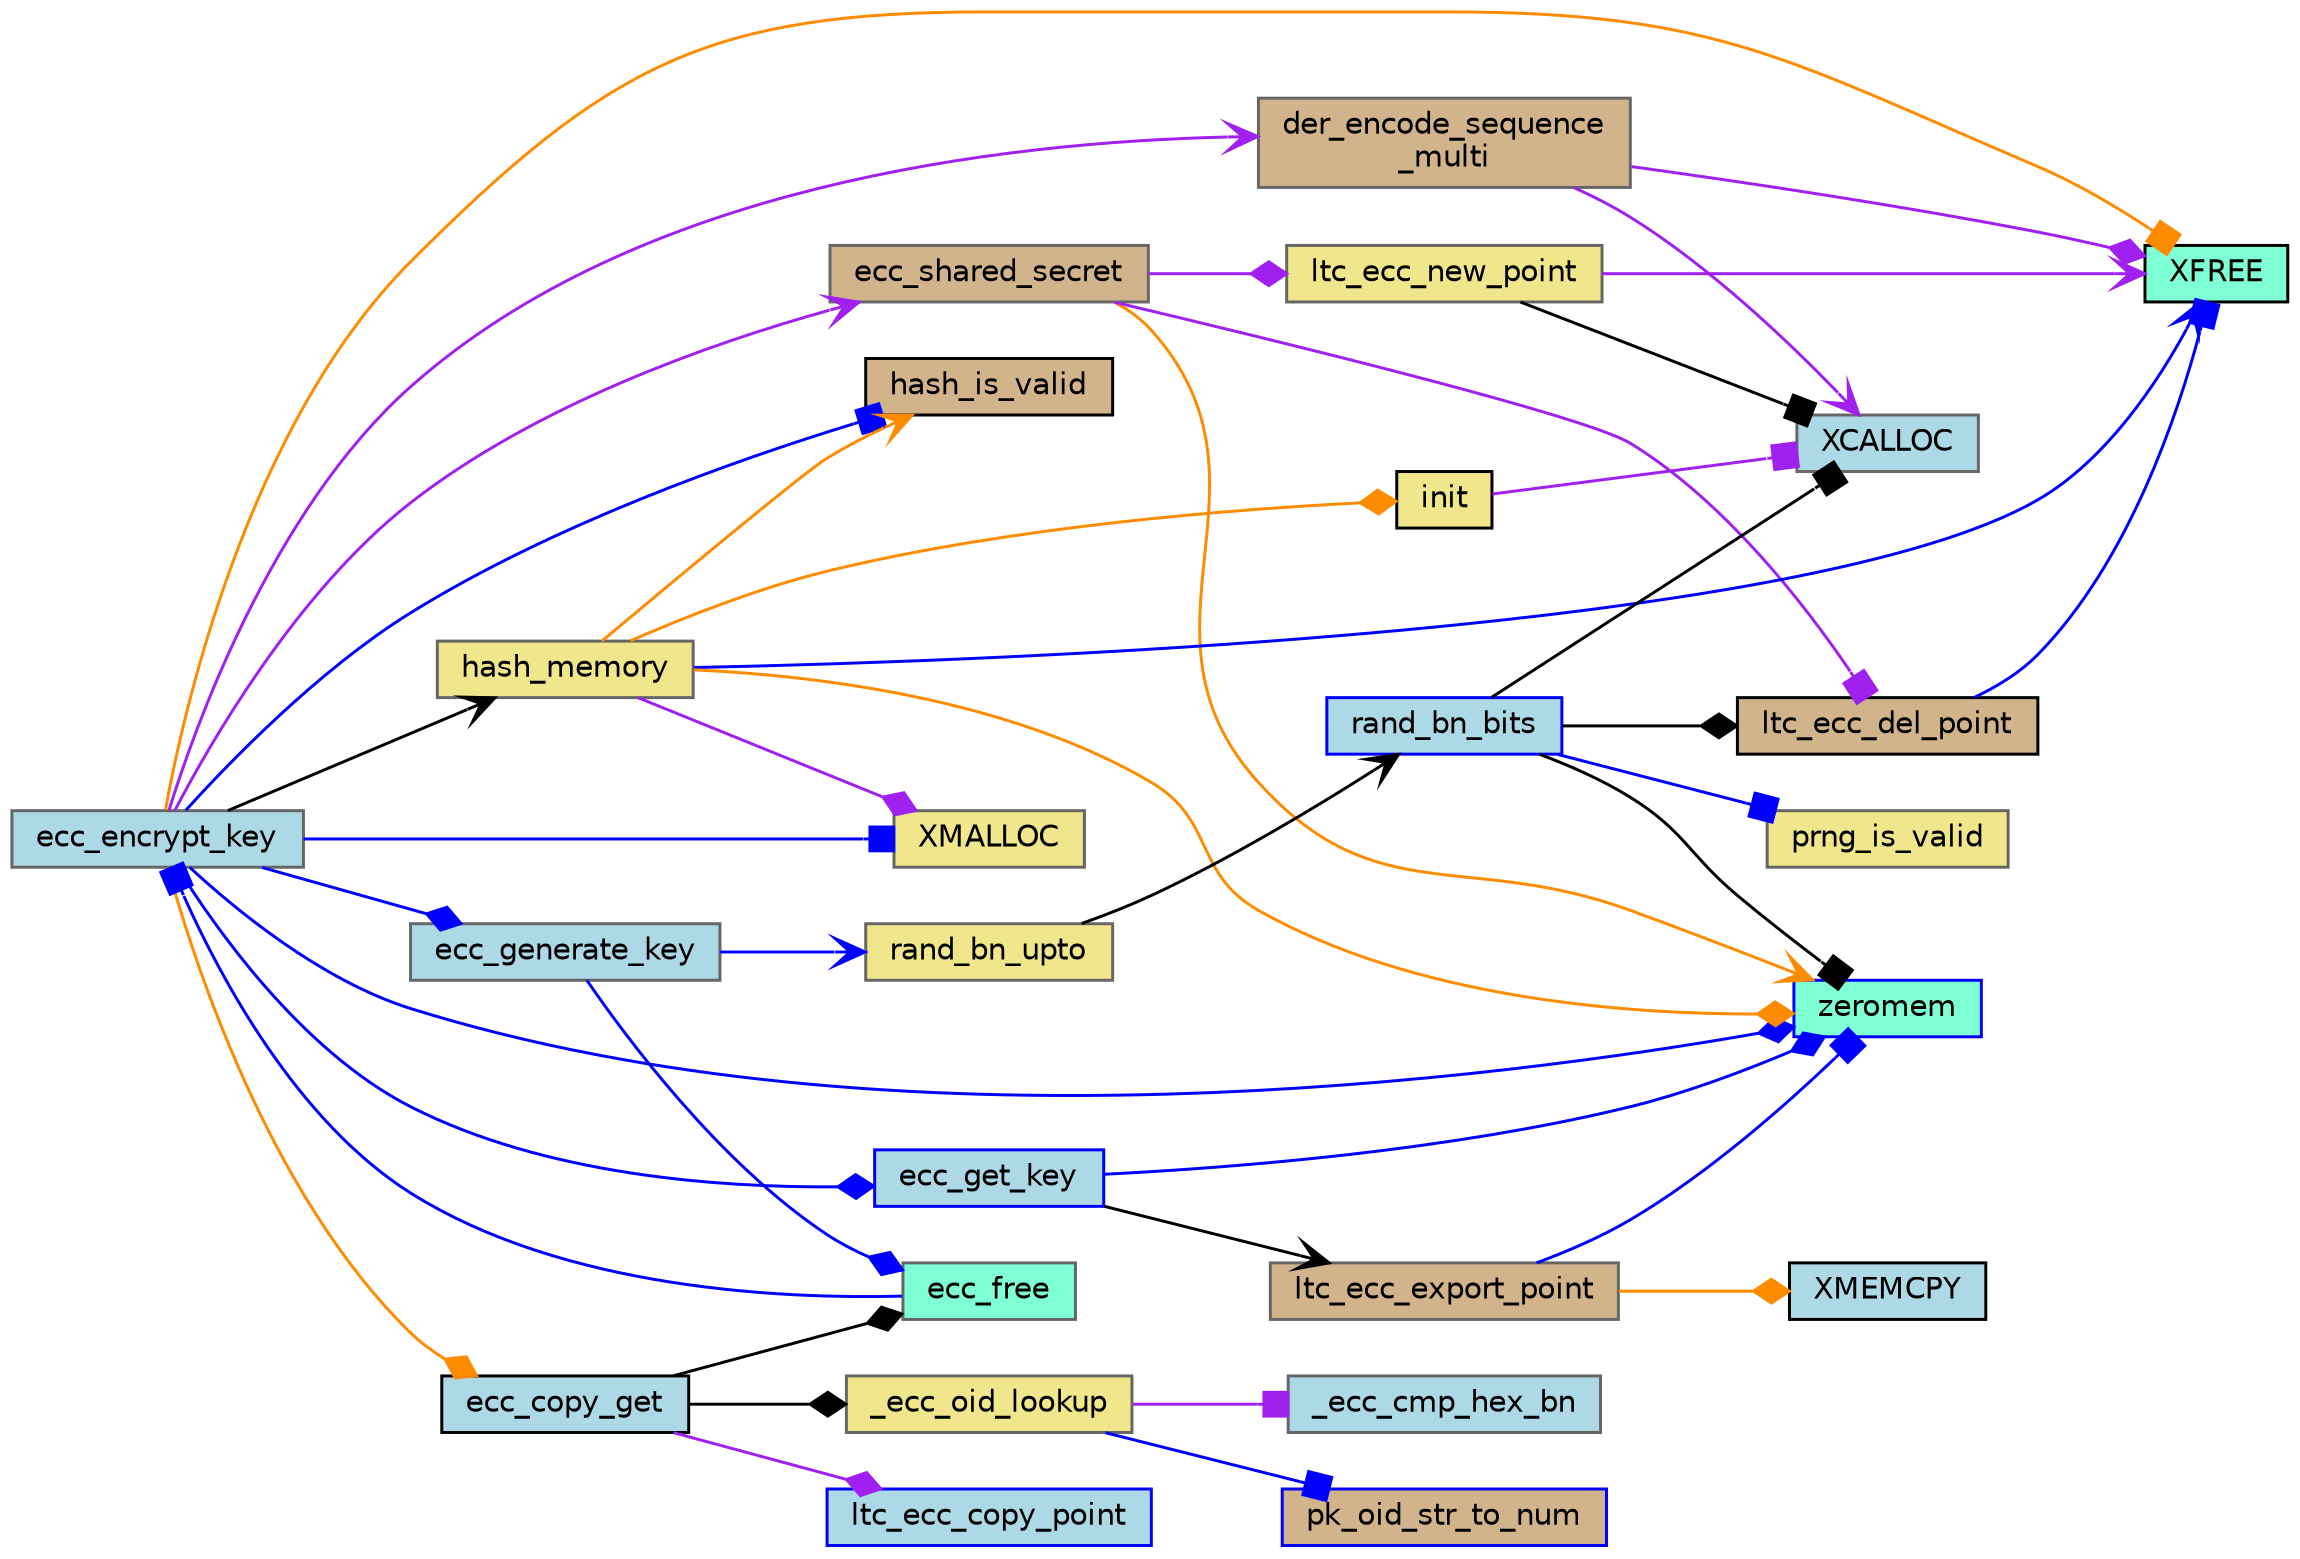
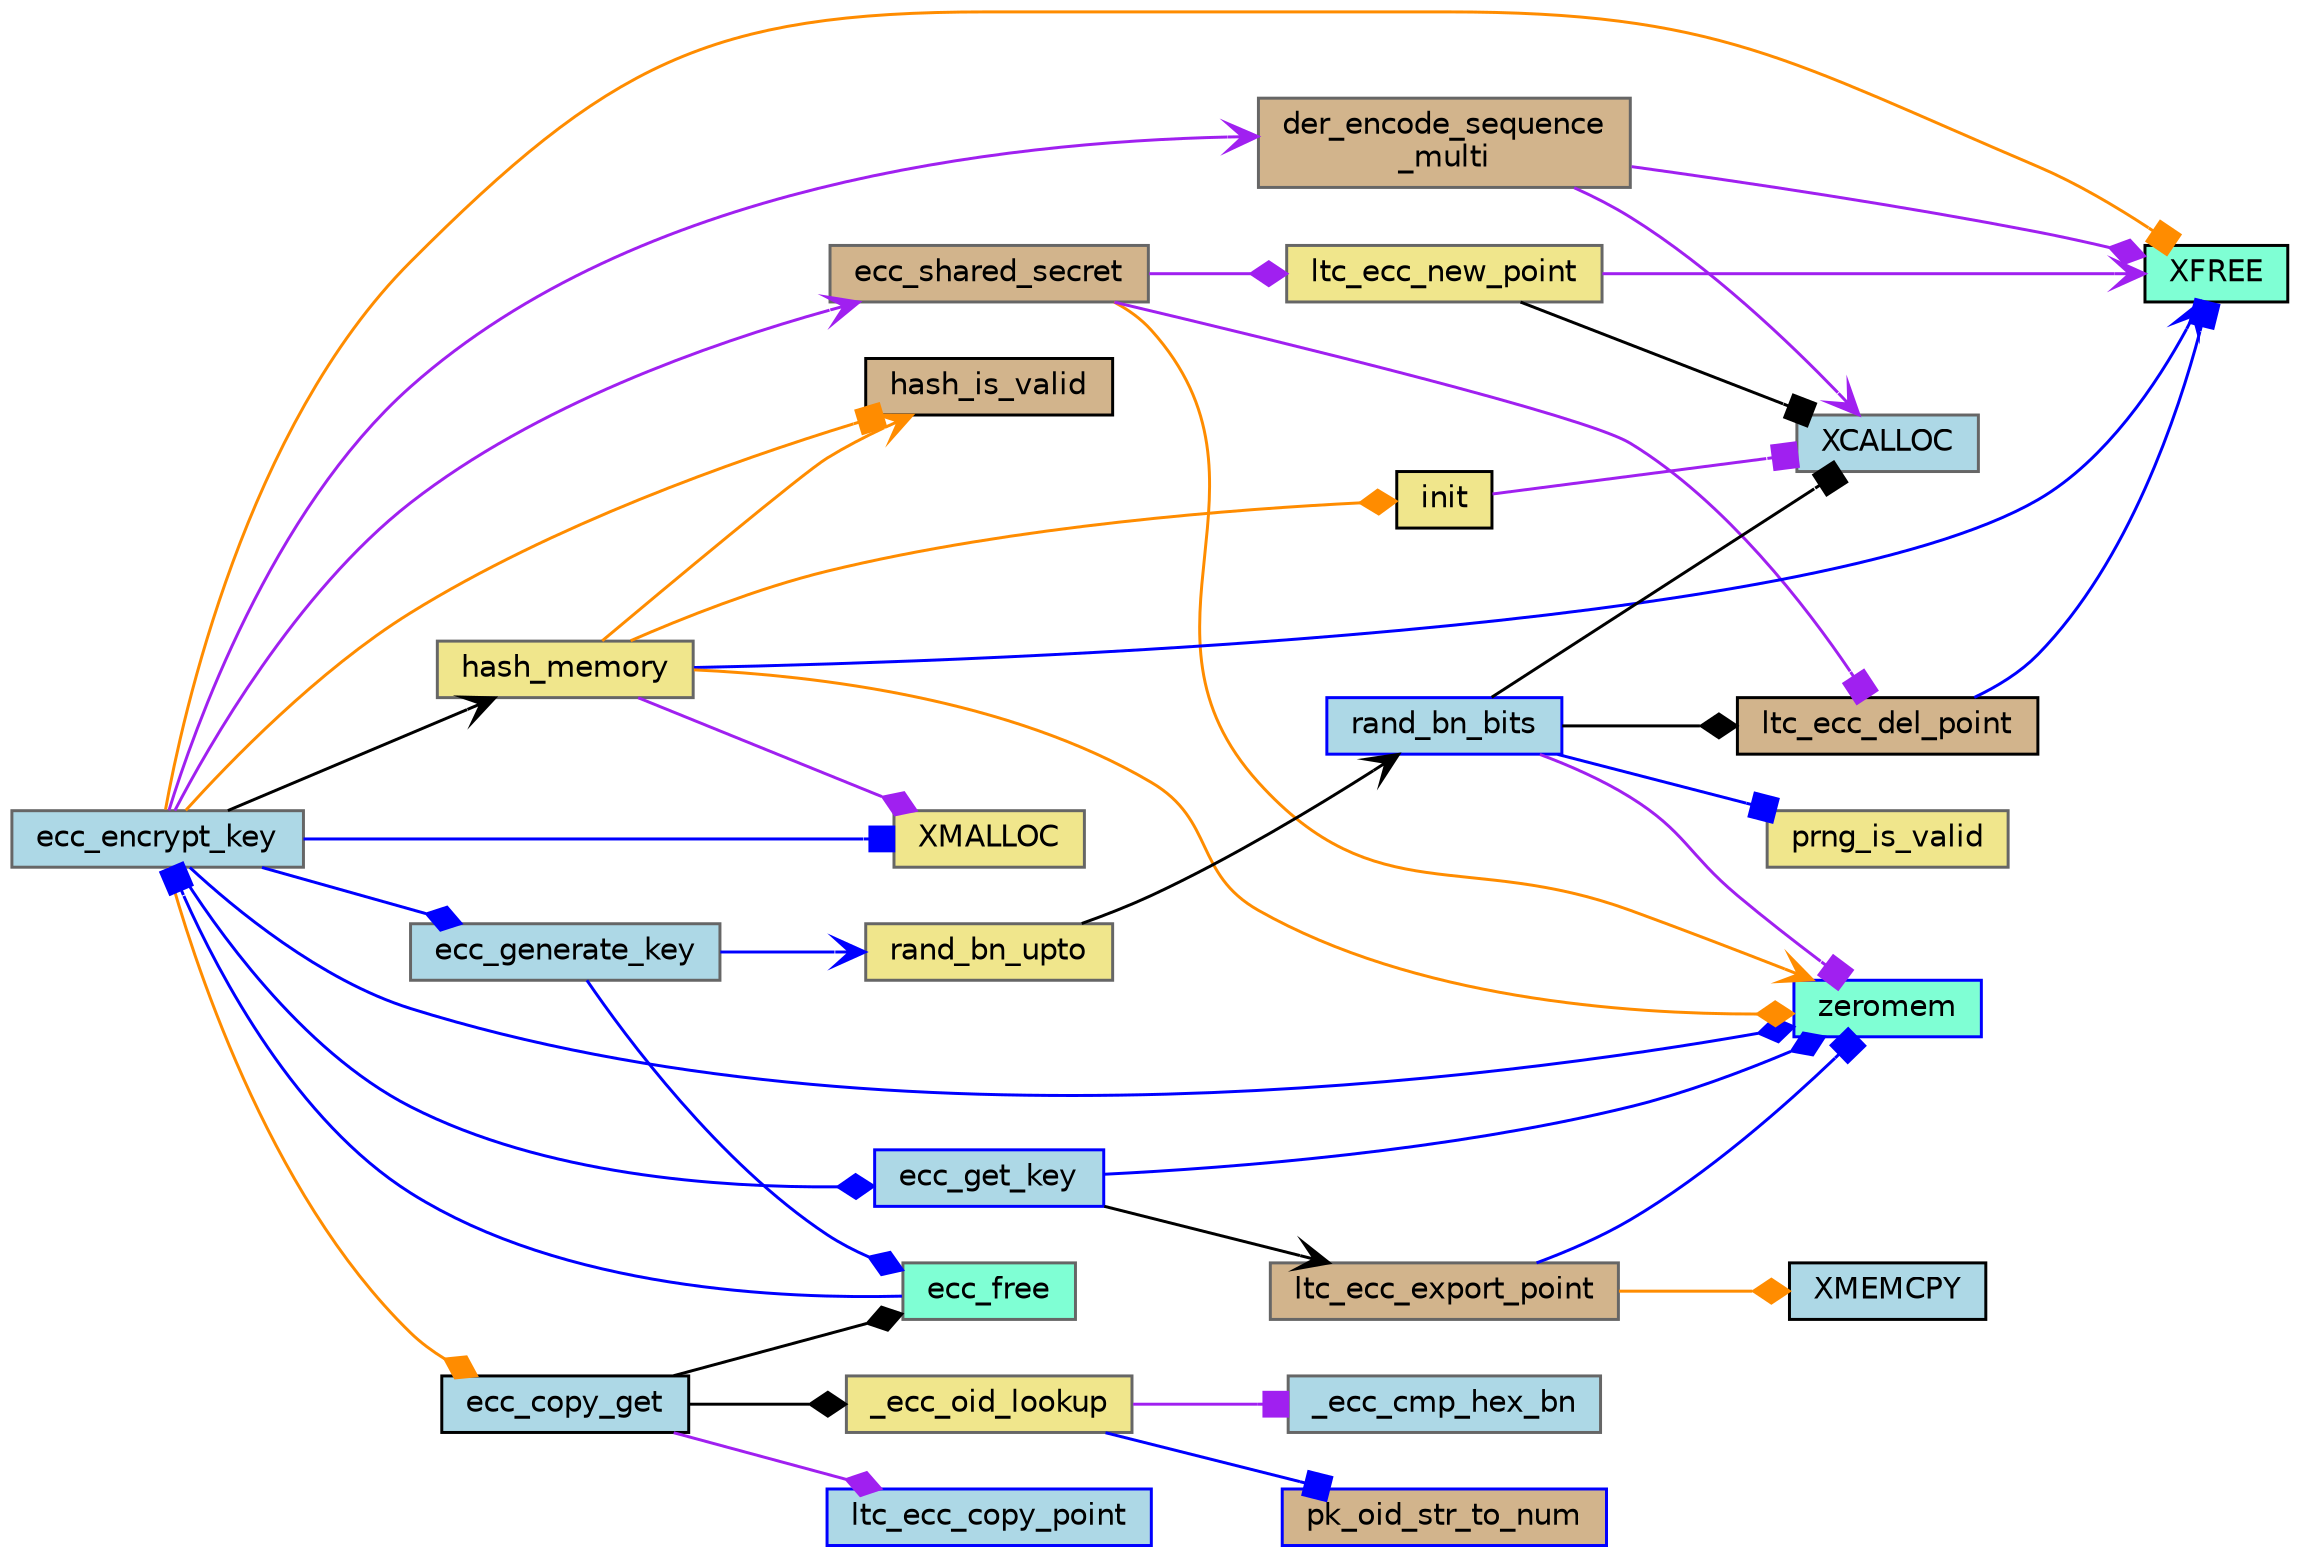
edge "ecc_encrypt_key" -> "hash_is_valid": color blue -> darkorange
edge "rand_bn_bits" -> "zeromem": color black -> purple
